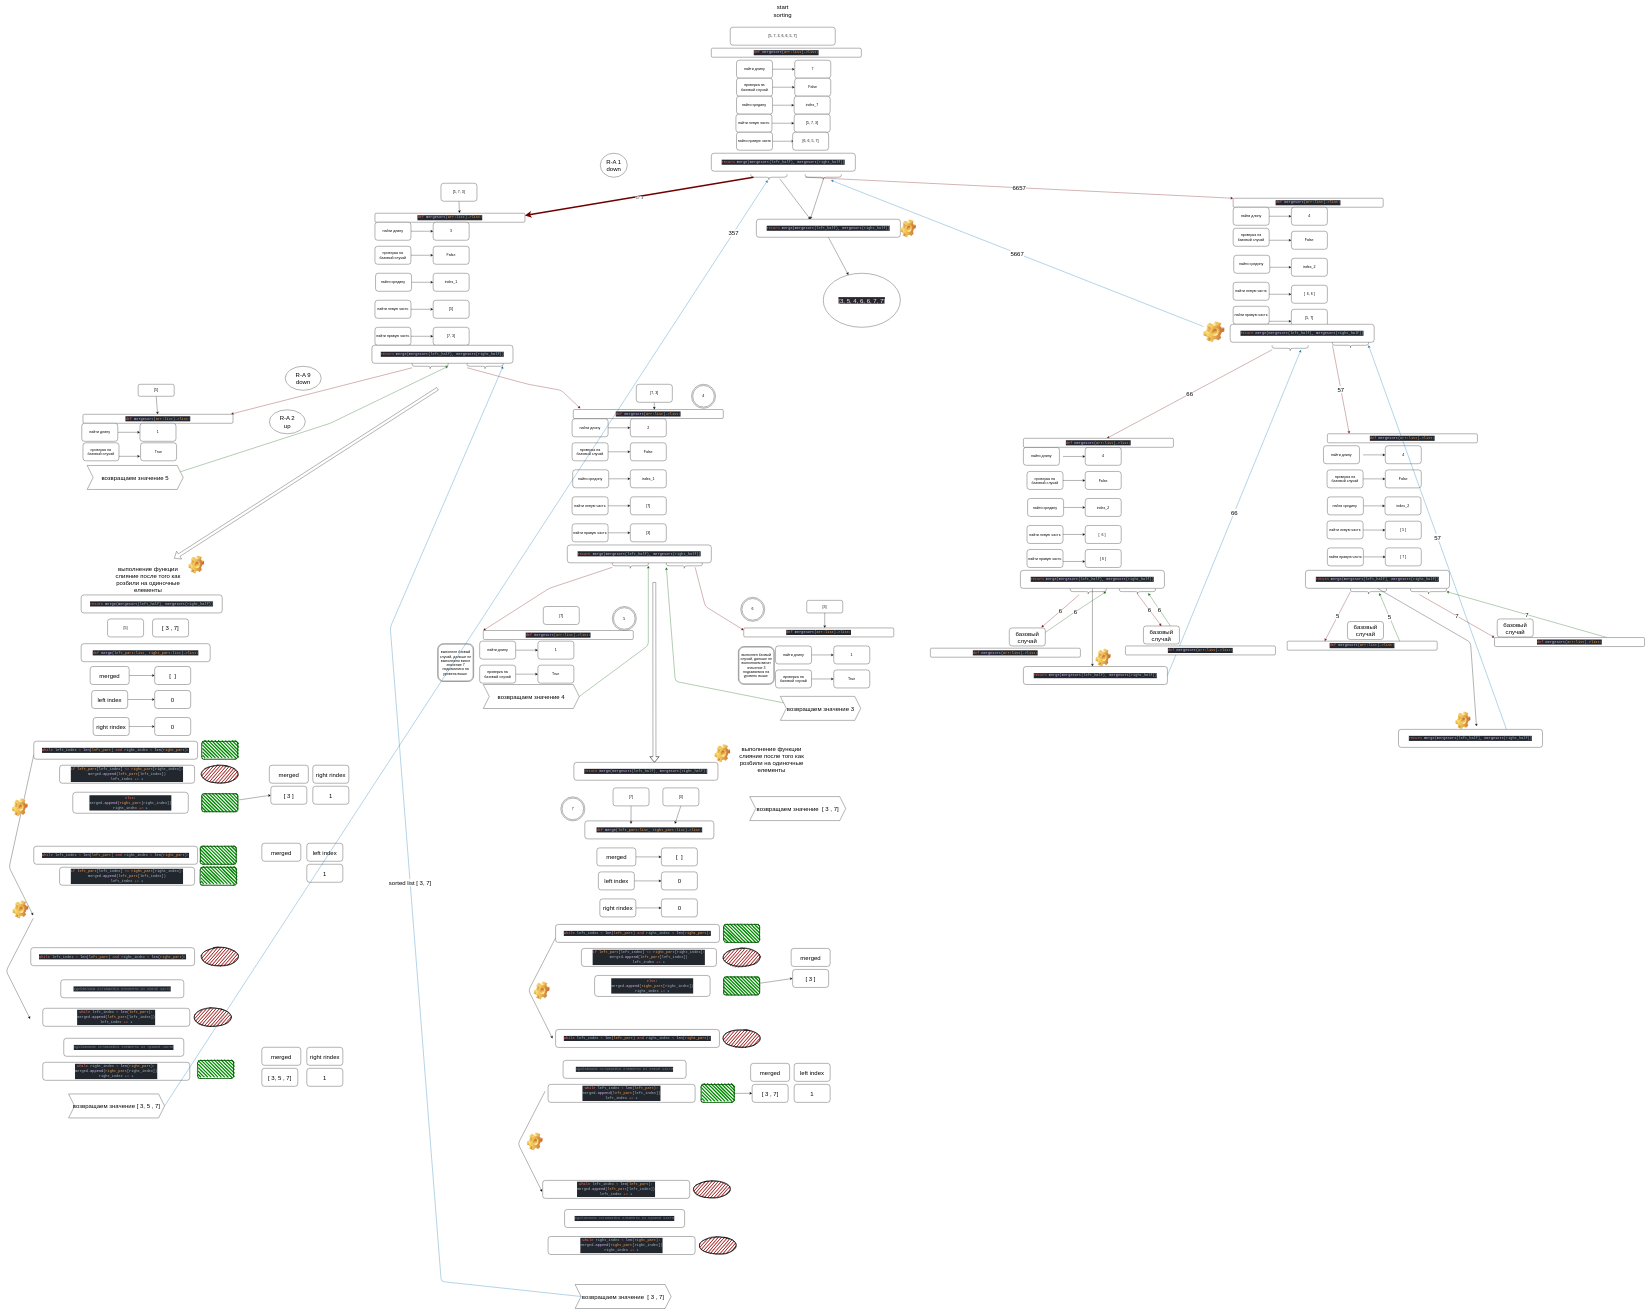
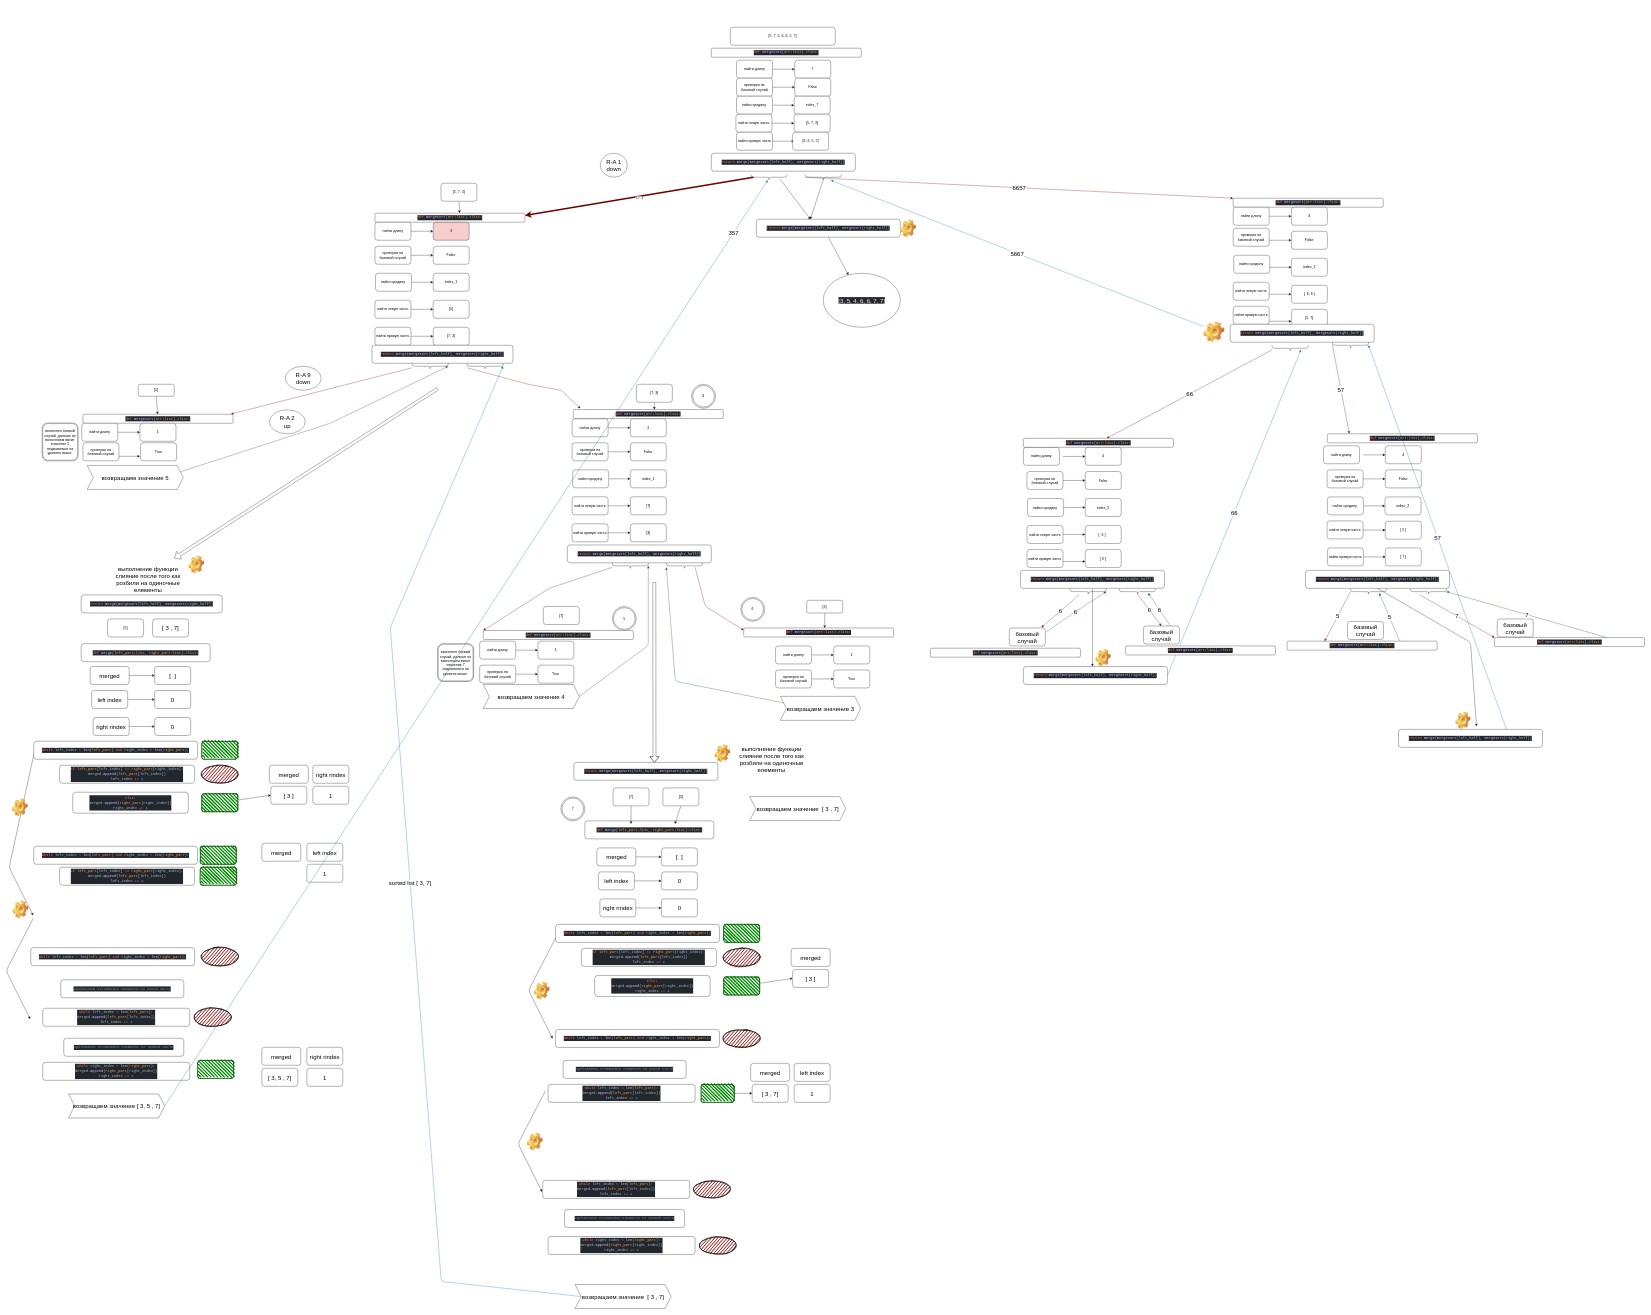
node "start sorting": removed
node "3": fillcolor #ffffff -> #f8cecc
node "выполнен бзовый случай, дальше не выполняем висит значение 5 подымаемся на уровень выше": added
node "выполнен бзовый случай, дальше не выполняем висит значение 3 подымаемся на уровень выше": removed
